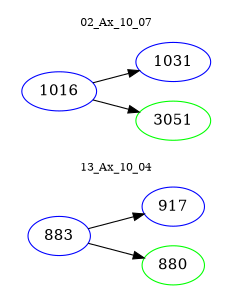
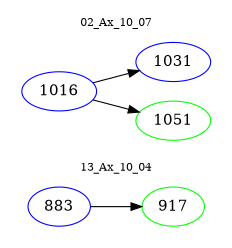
node "3051": label "3051" -> "1051"
node "917": color blue -> green
node "880": removed
